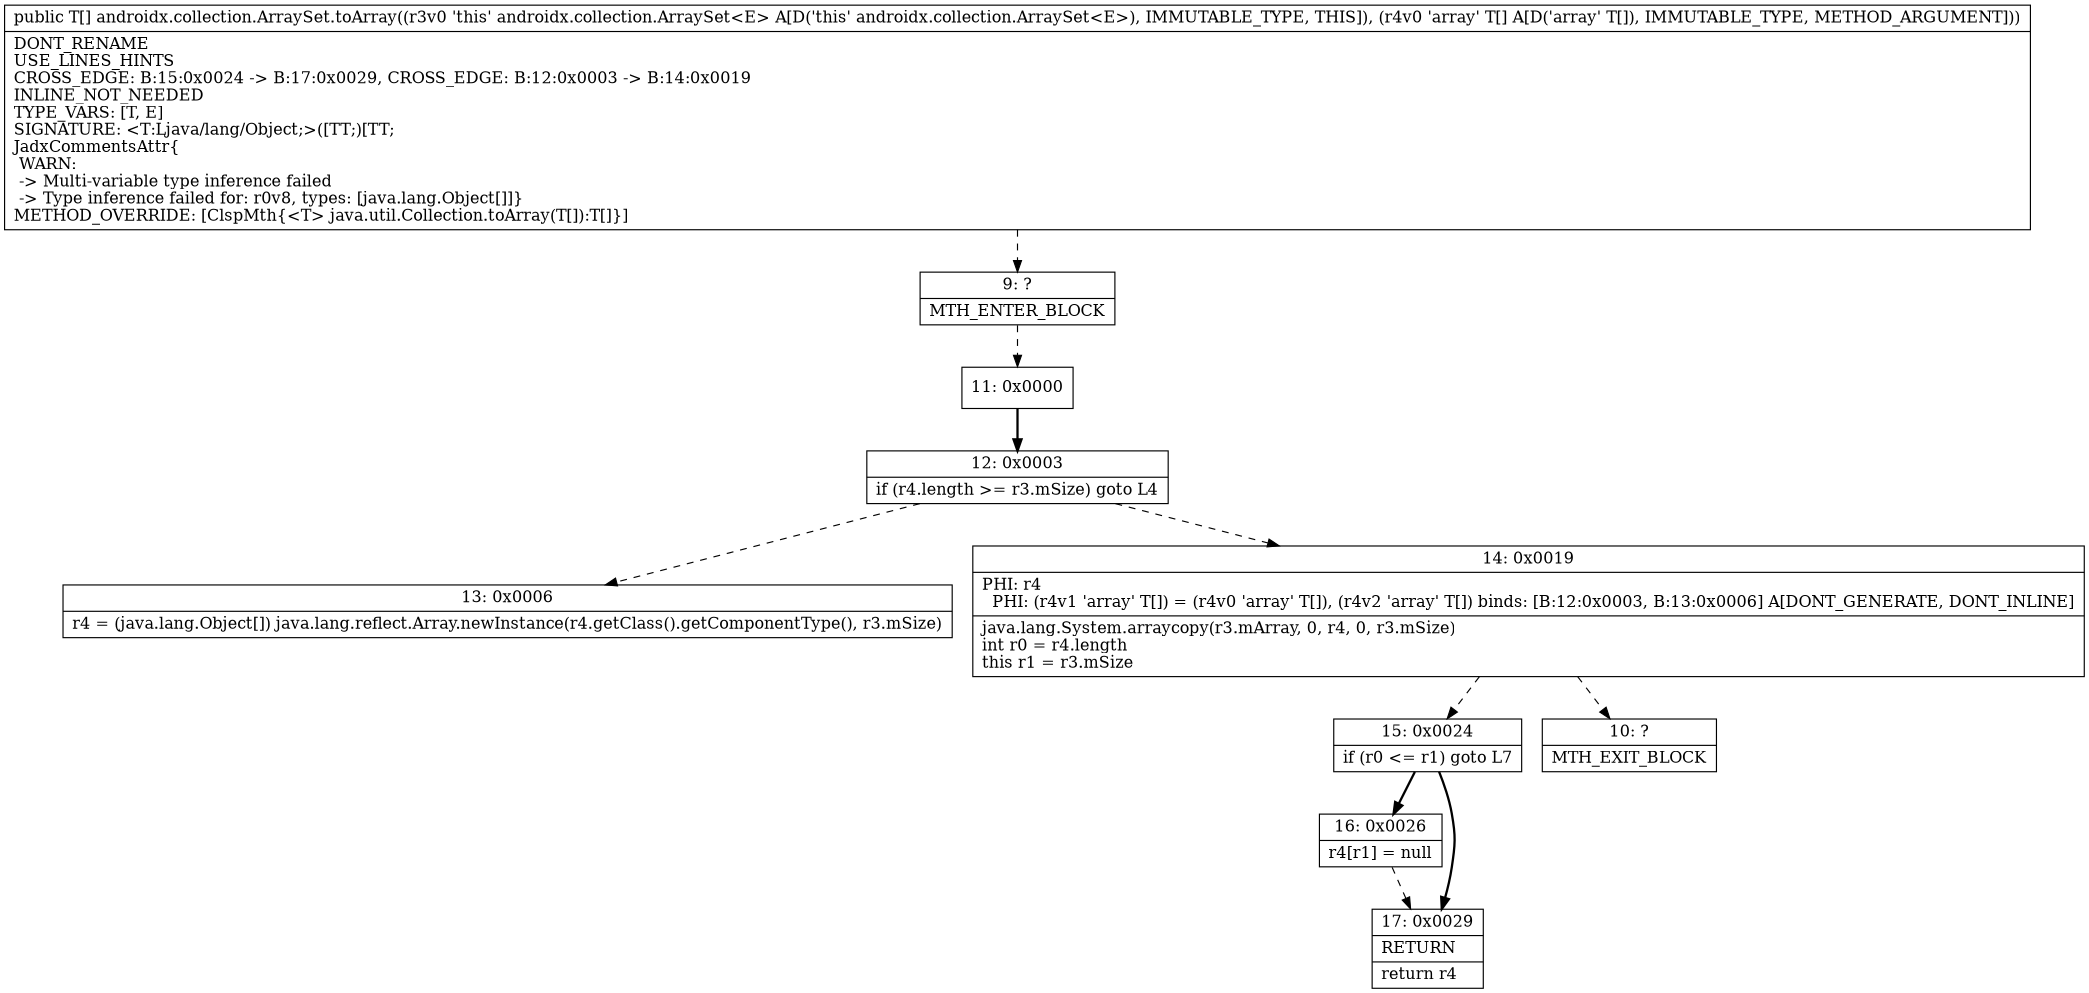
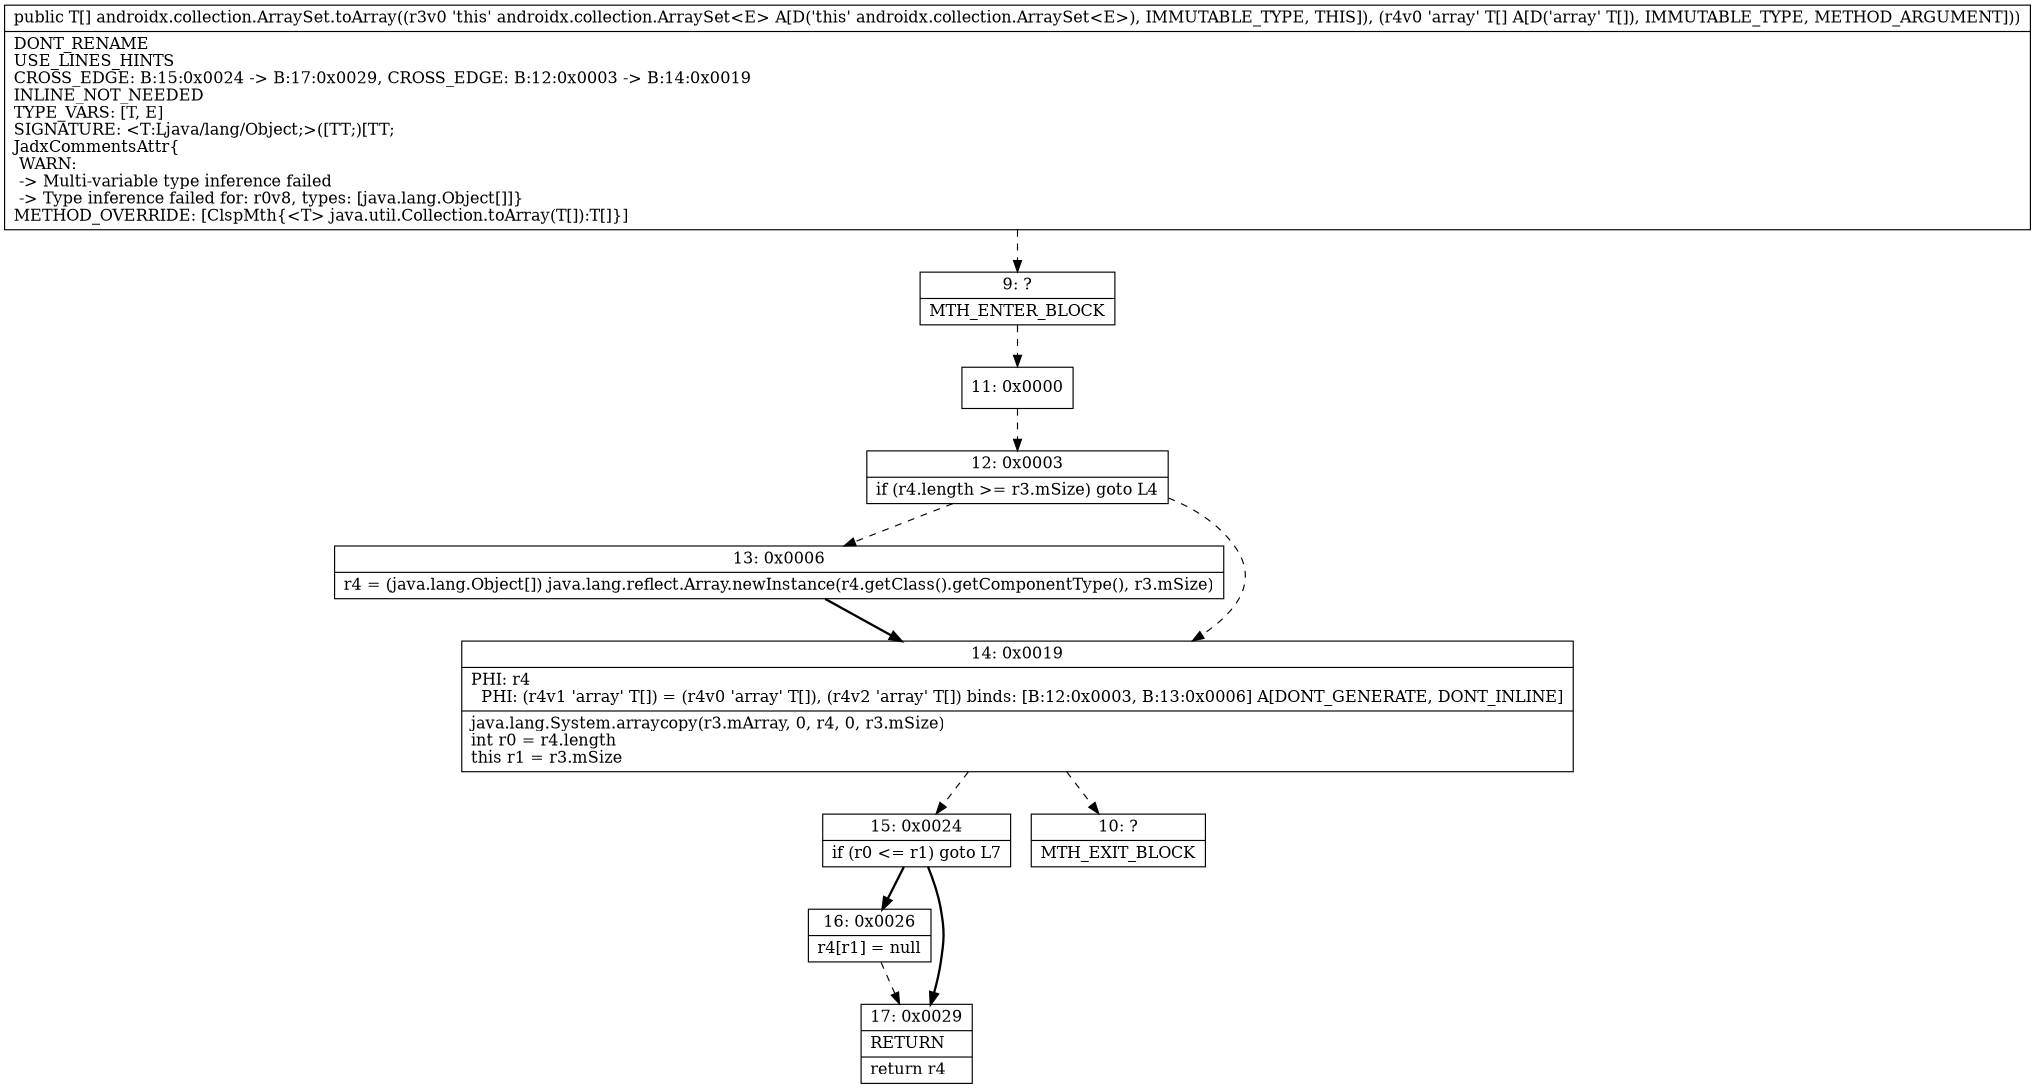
edge "11: 0x0000" -> "12: 0x0003": style bold -> dashed
edge "13: 0x0006" -> "14: 0x0019": added
